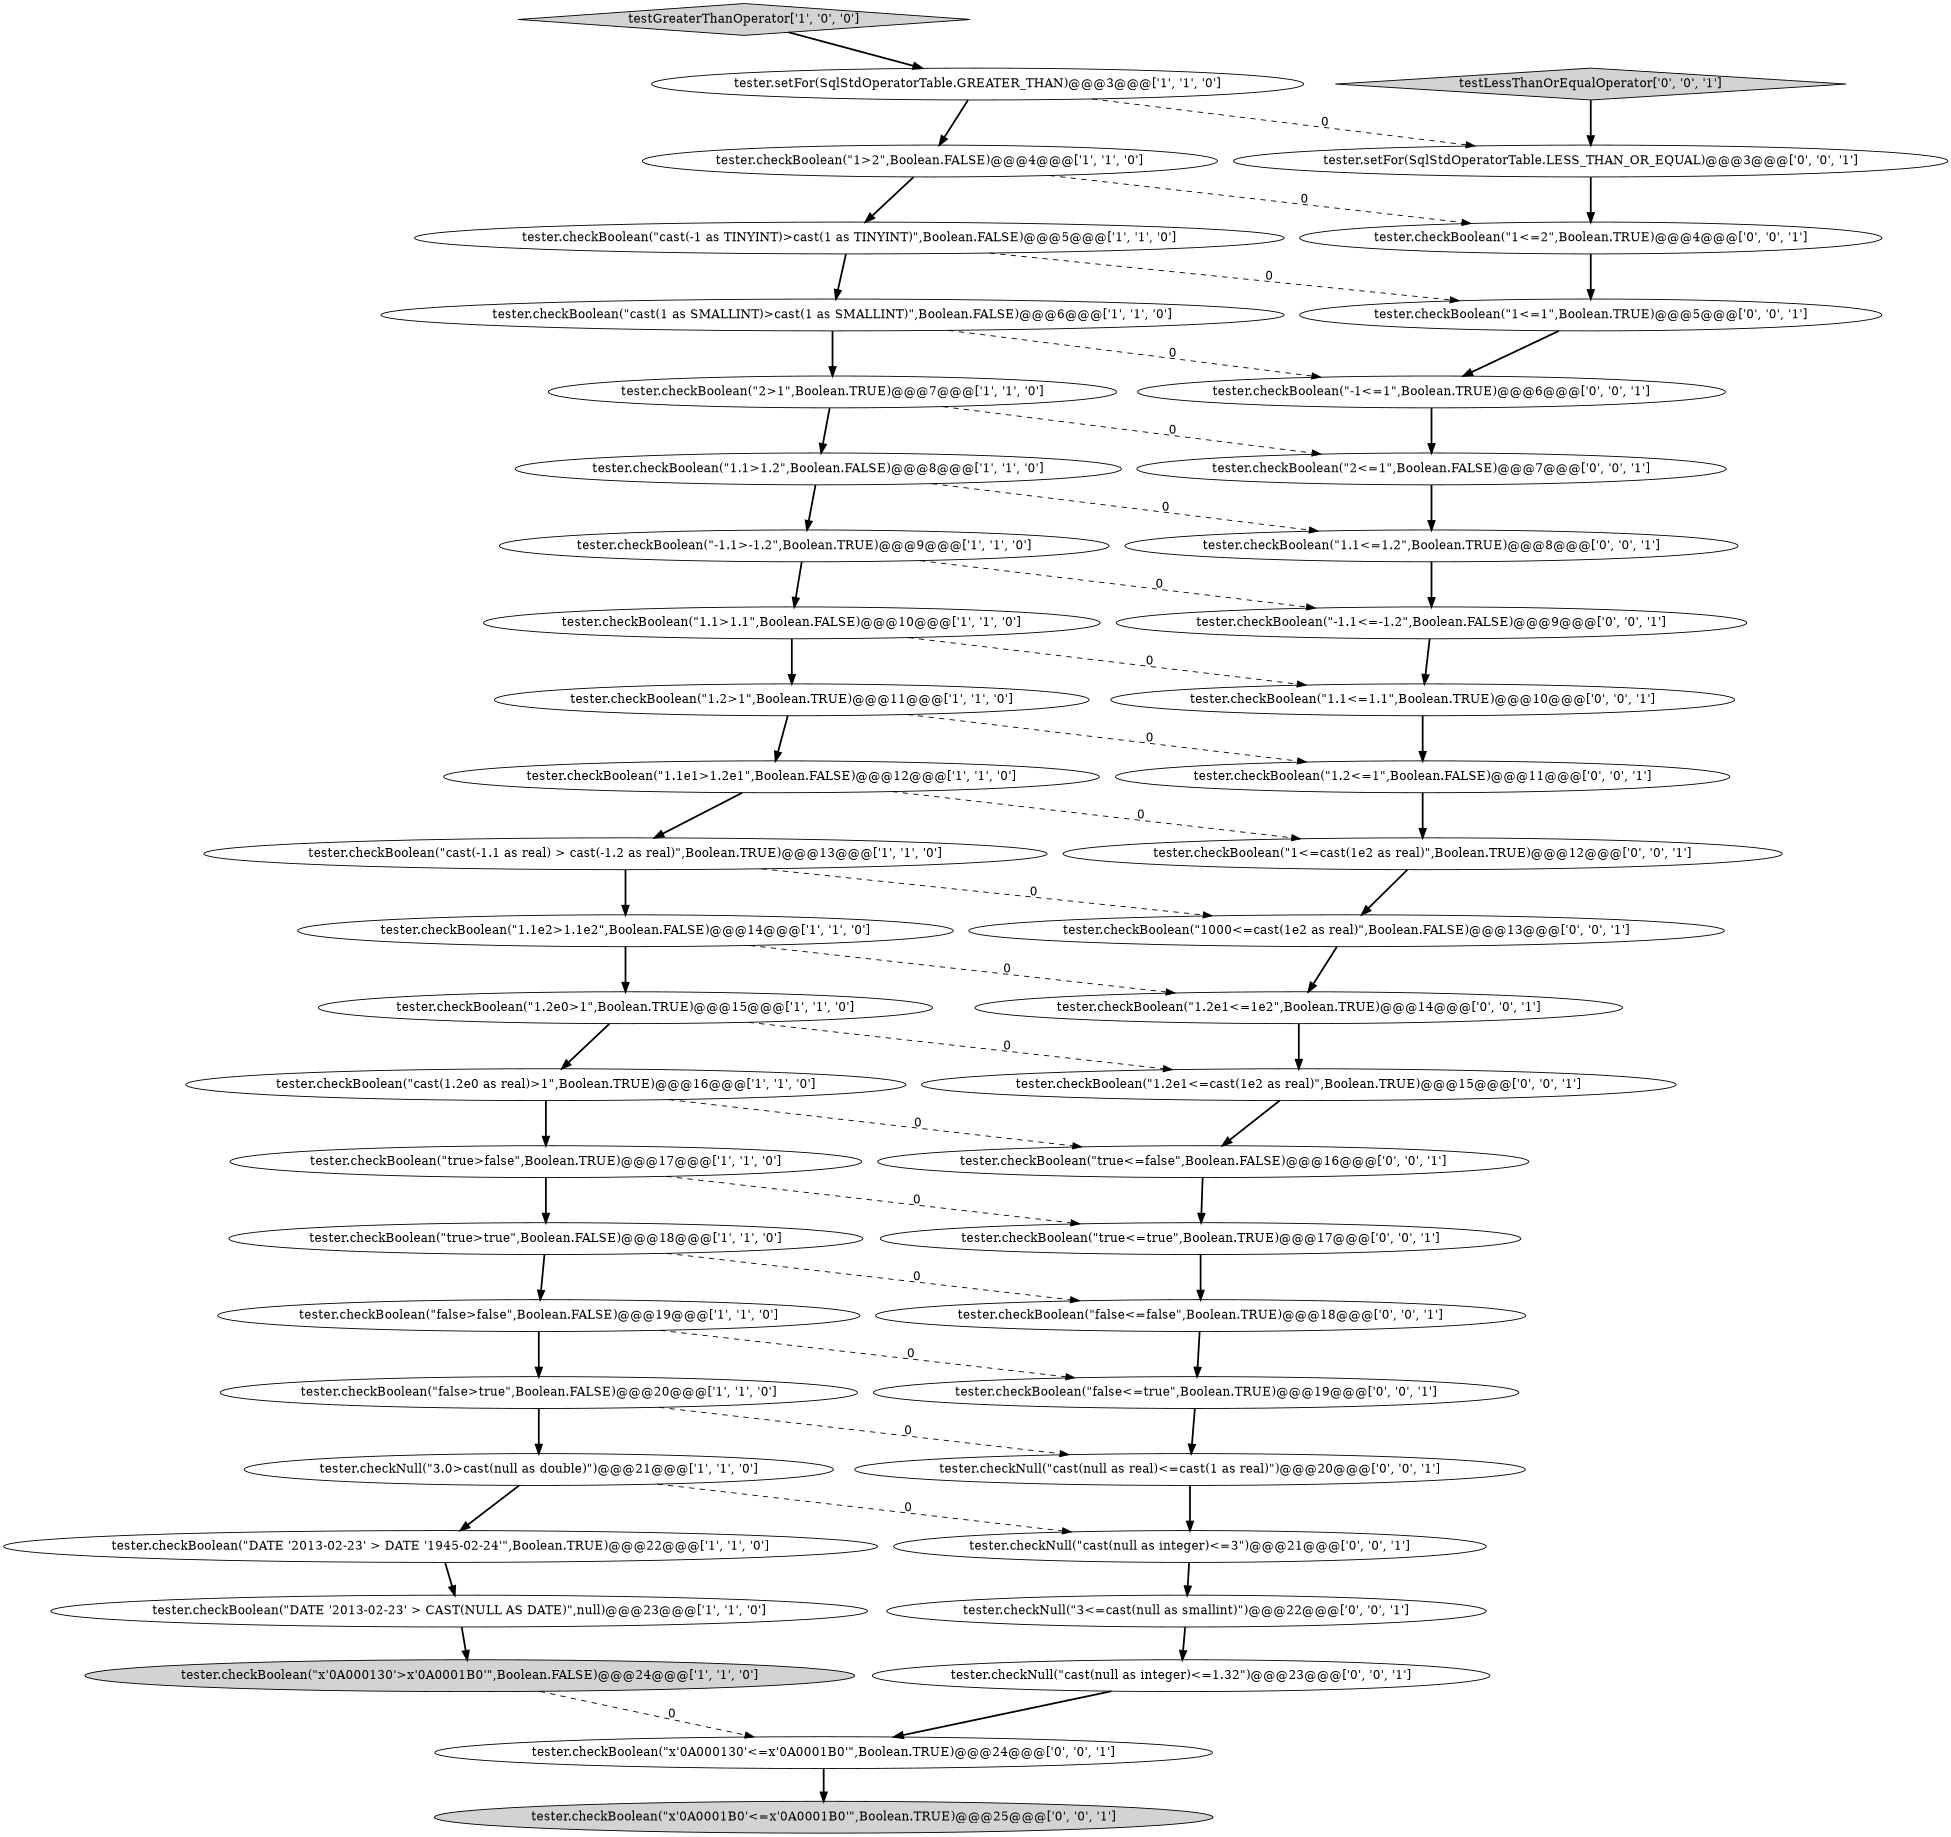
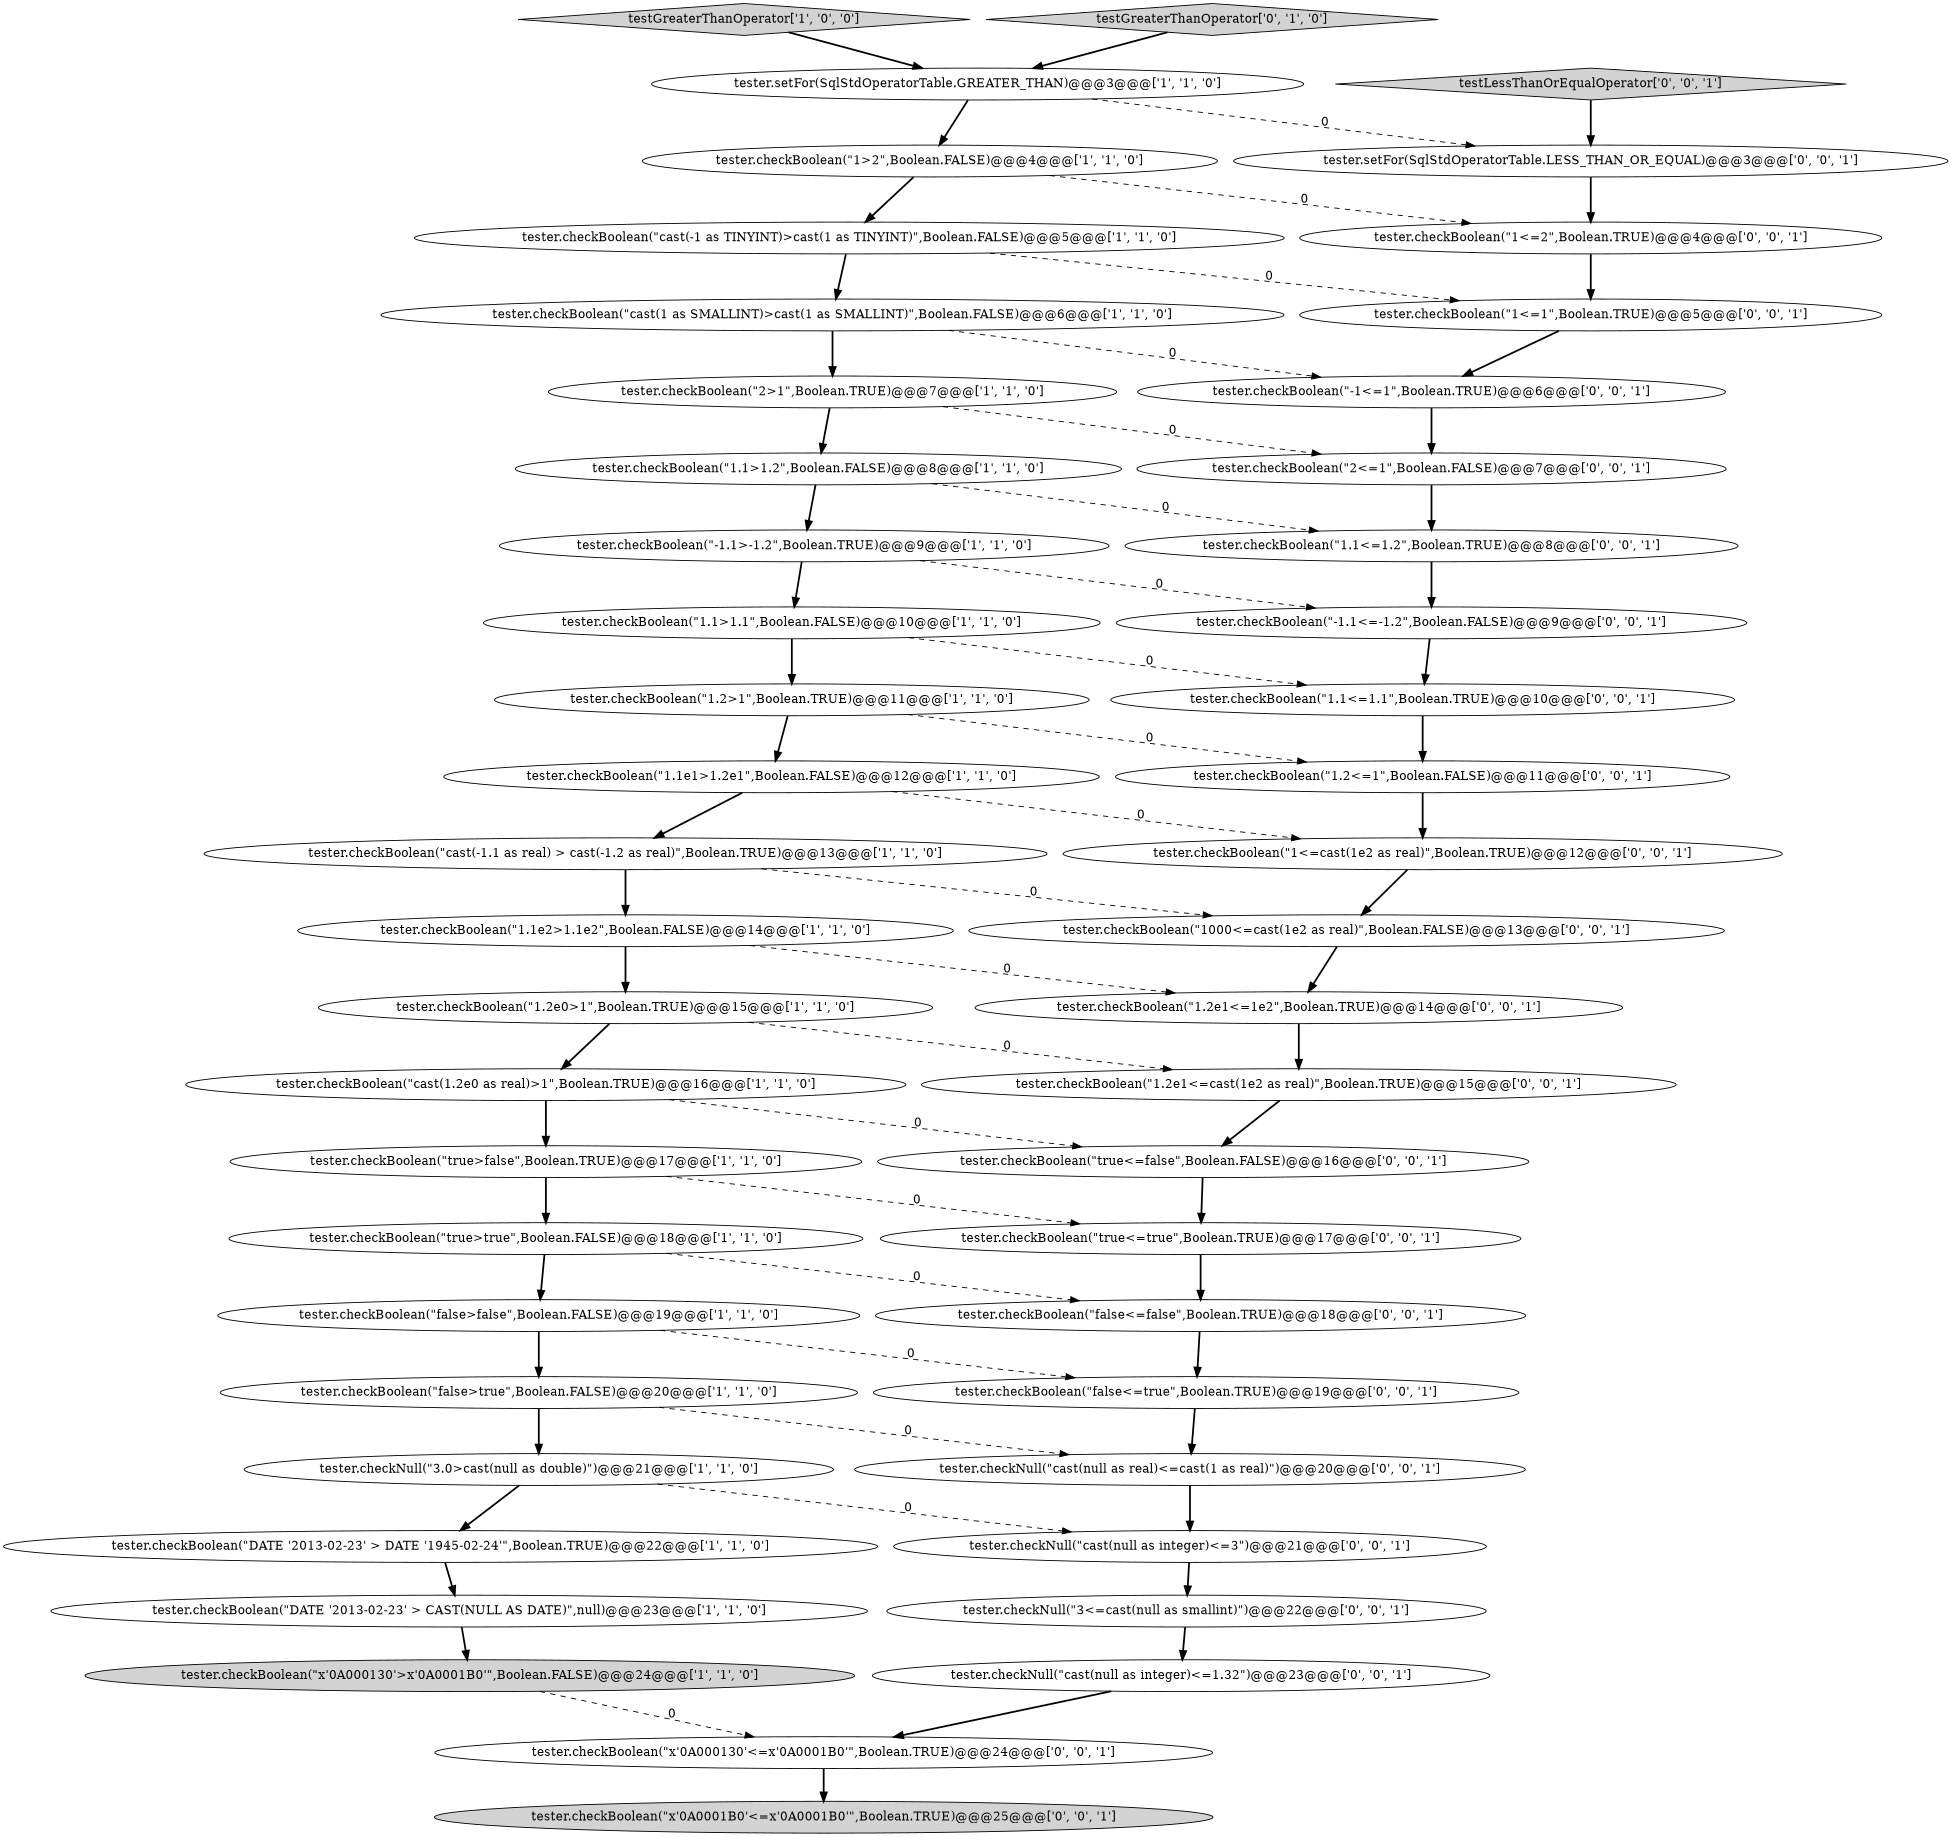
node "testGreaterThanOperator['0', '1', '0']": added
